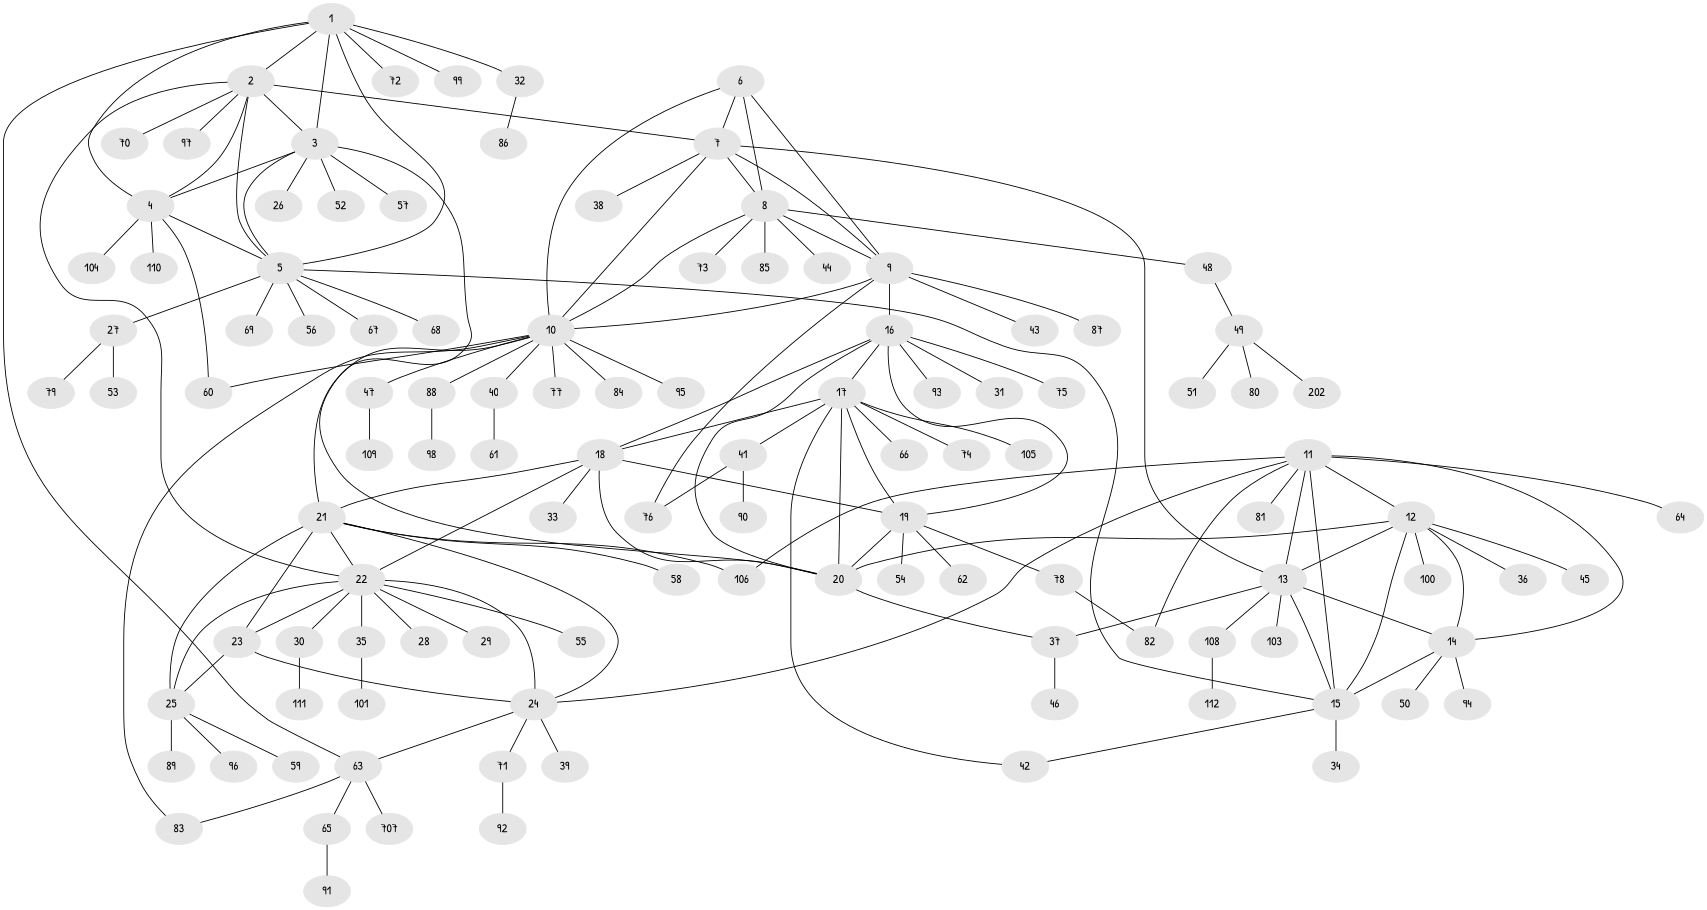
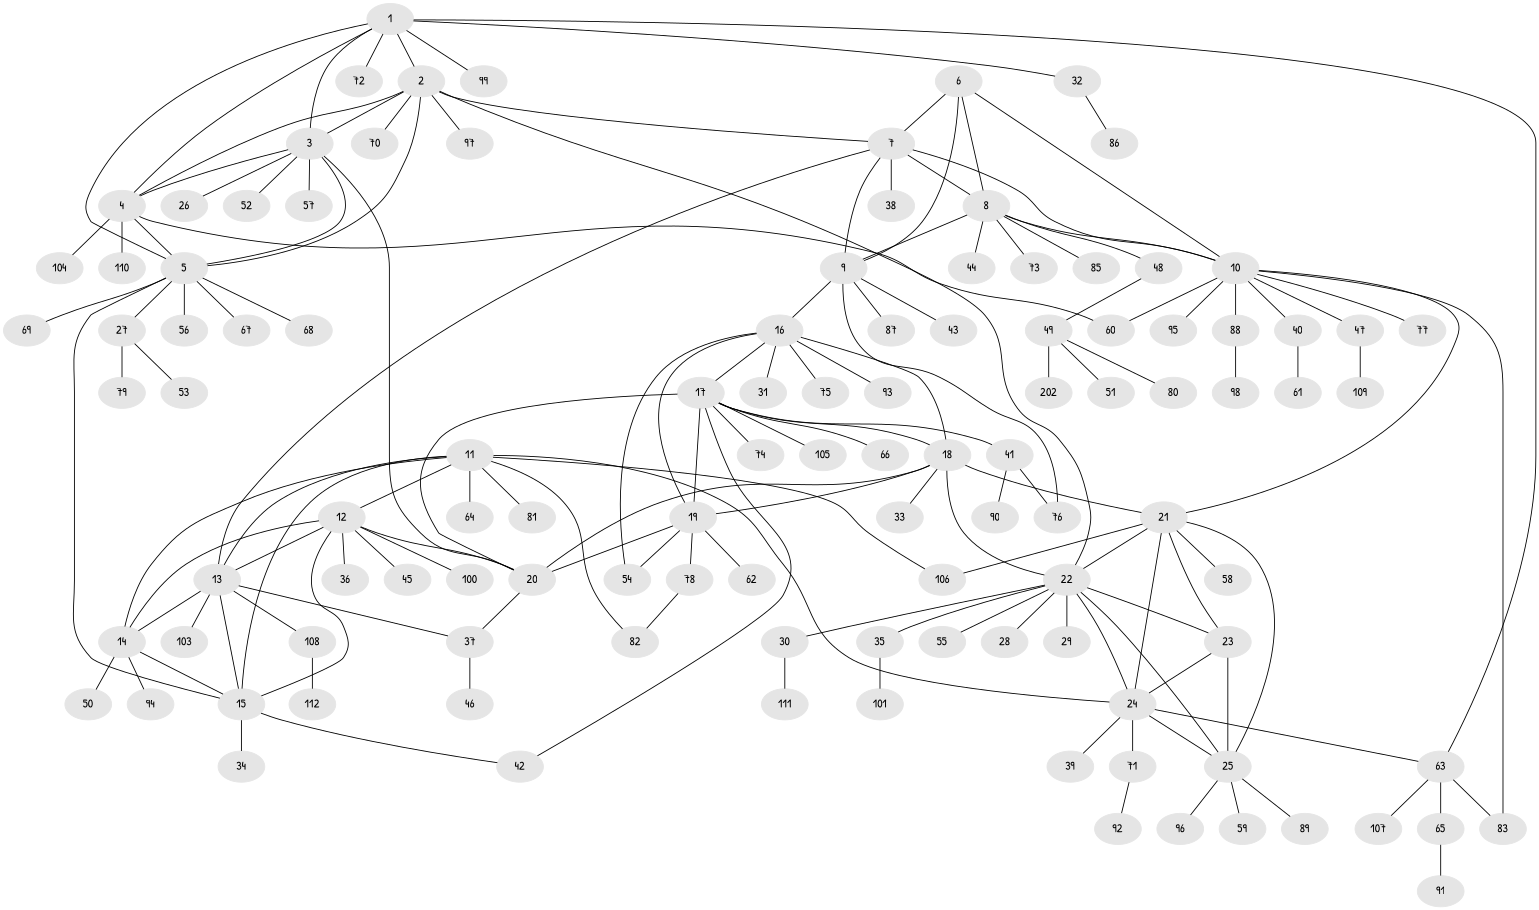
edge "9" -- "10": removed
node "84": removed
edge "16" -- "20": now "16" -- "54"
edge "24" -- "25": added
node "707": label "707" -> "107"
